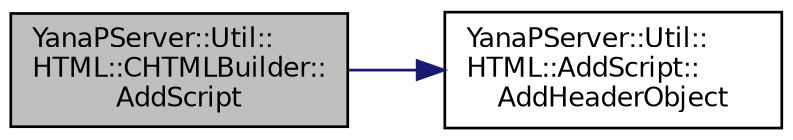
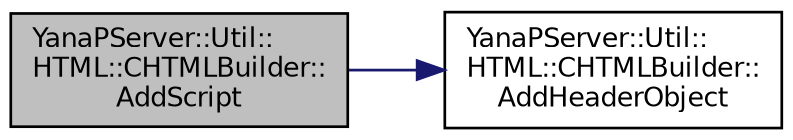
node "YanaPServer::Util:: HTML::AddScript:: AddHeaderObject": label "YanaPServer::Util:: HTML::AddScript:: AddHeaderObject" -> "YanaPServer::Util:: HTML::CHTMLBuilder:: AddHeaderObject"
